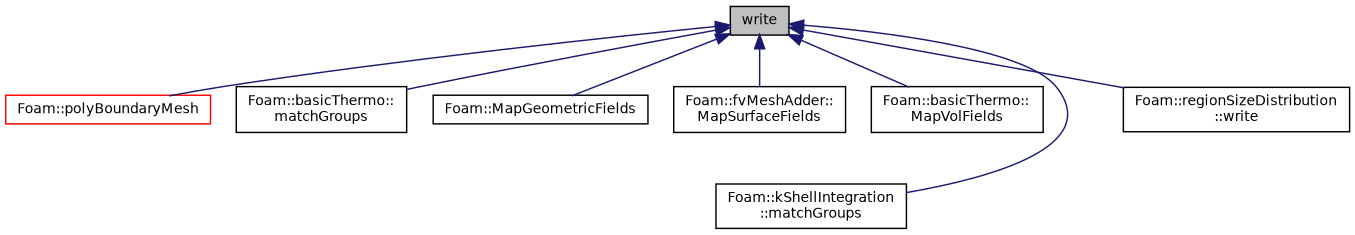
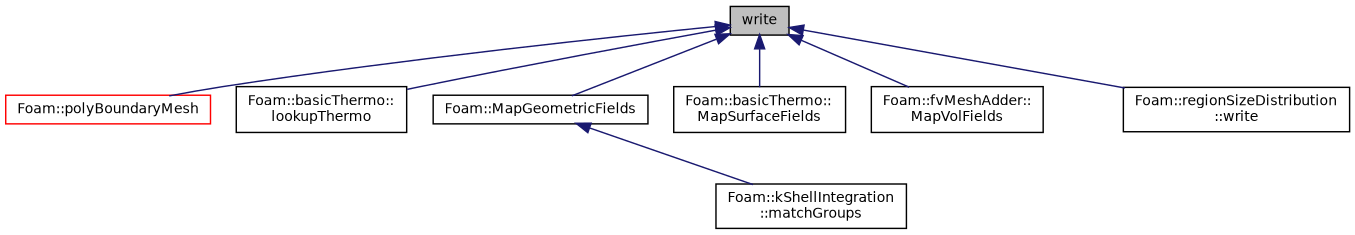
edge "Foam::kShellIntegration ::matchGroups" -> "write": now "Foam::kShellIntegration ::matchGroups" -> "Foam::MapGeometricFields"
node "Foam::basicThermo:: matchGroups": label "Foam::basicThermo:: matchGroups" -> "Foam::basicThermo:: lookupThermo"
node "Foam::fvMeshAdder:: MapSurfaceFields": label "Foam::fvMeshAdder:: MapSurfaceFields" -> "Foam::basicThermo:: MapSurfaceFields"
node "Foam::basicThermo:: MapVolFields": label "Foam::basicThermo:: MapVolFields" -> "Foam::fvMeshAdder:: MapVolFields"
